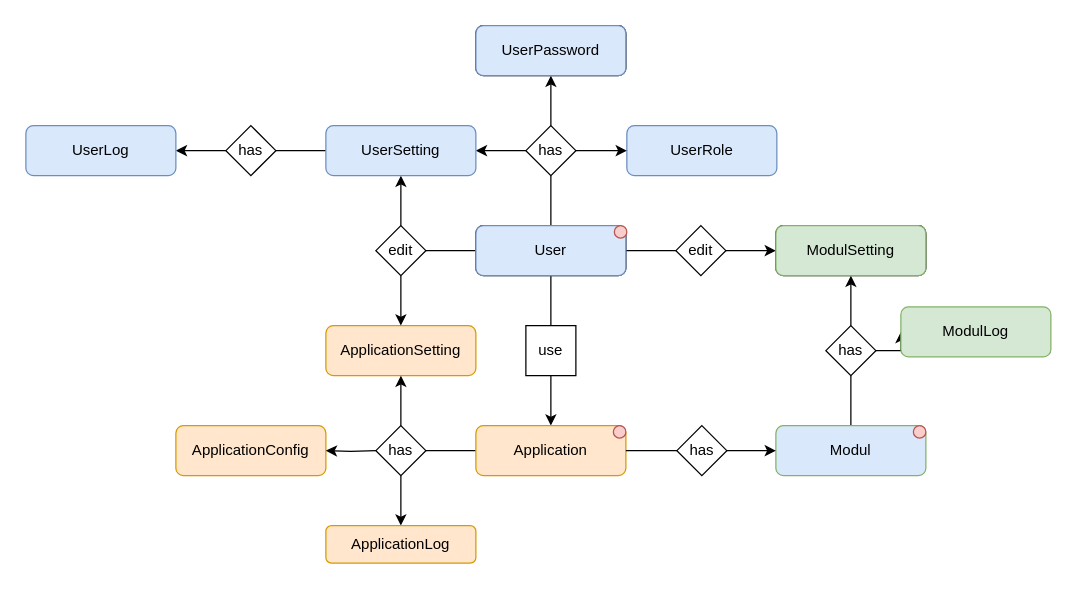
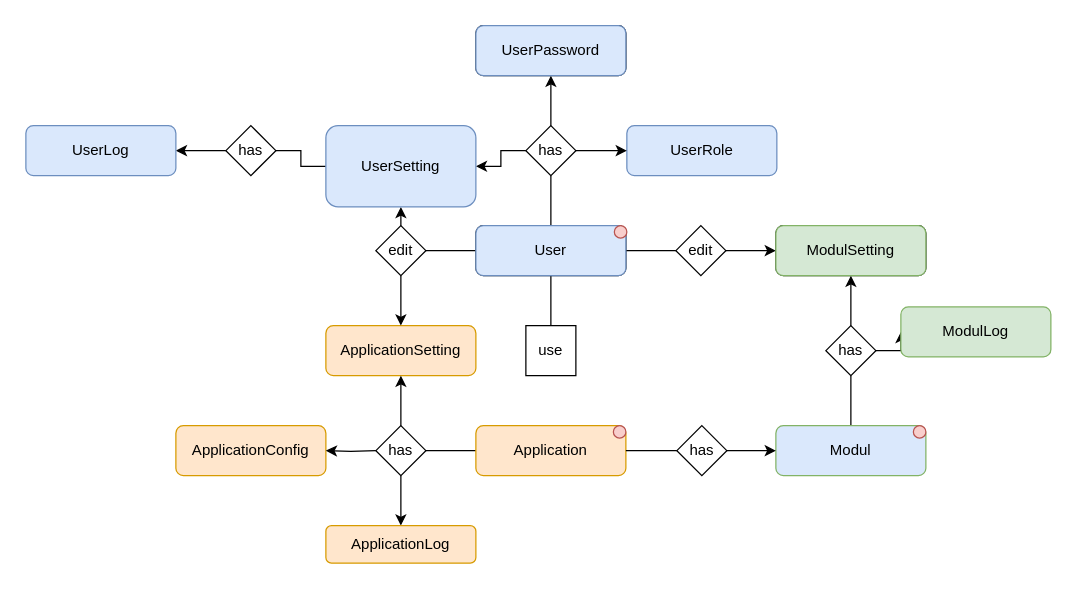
node "UserSetting": size 150x50 -> 150x81
edge "use" -> "Application": removed
